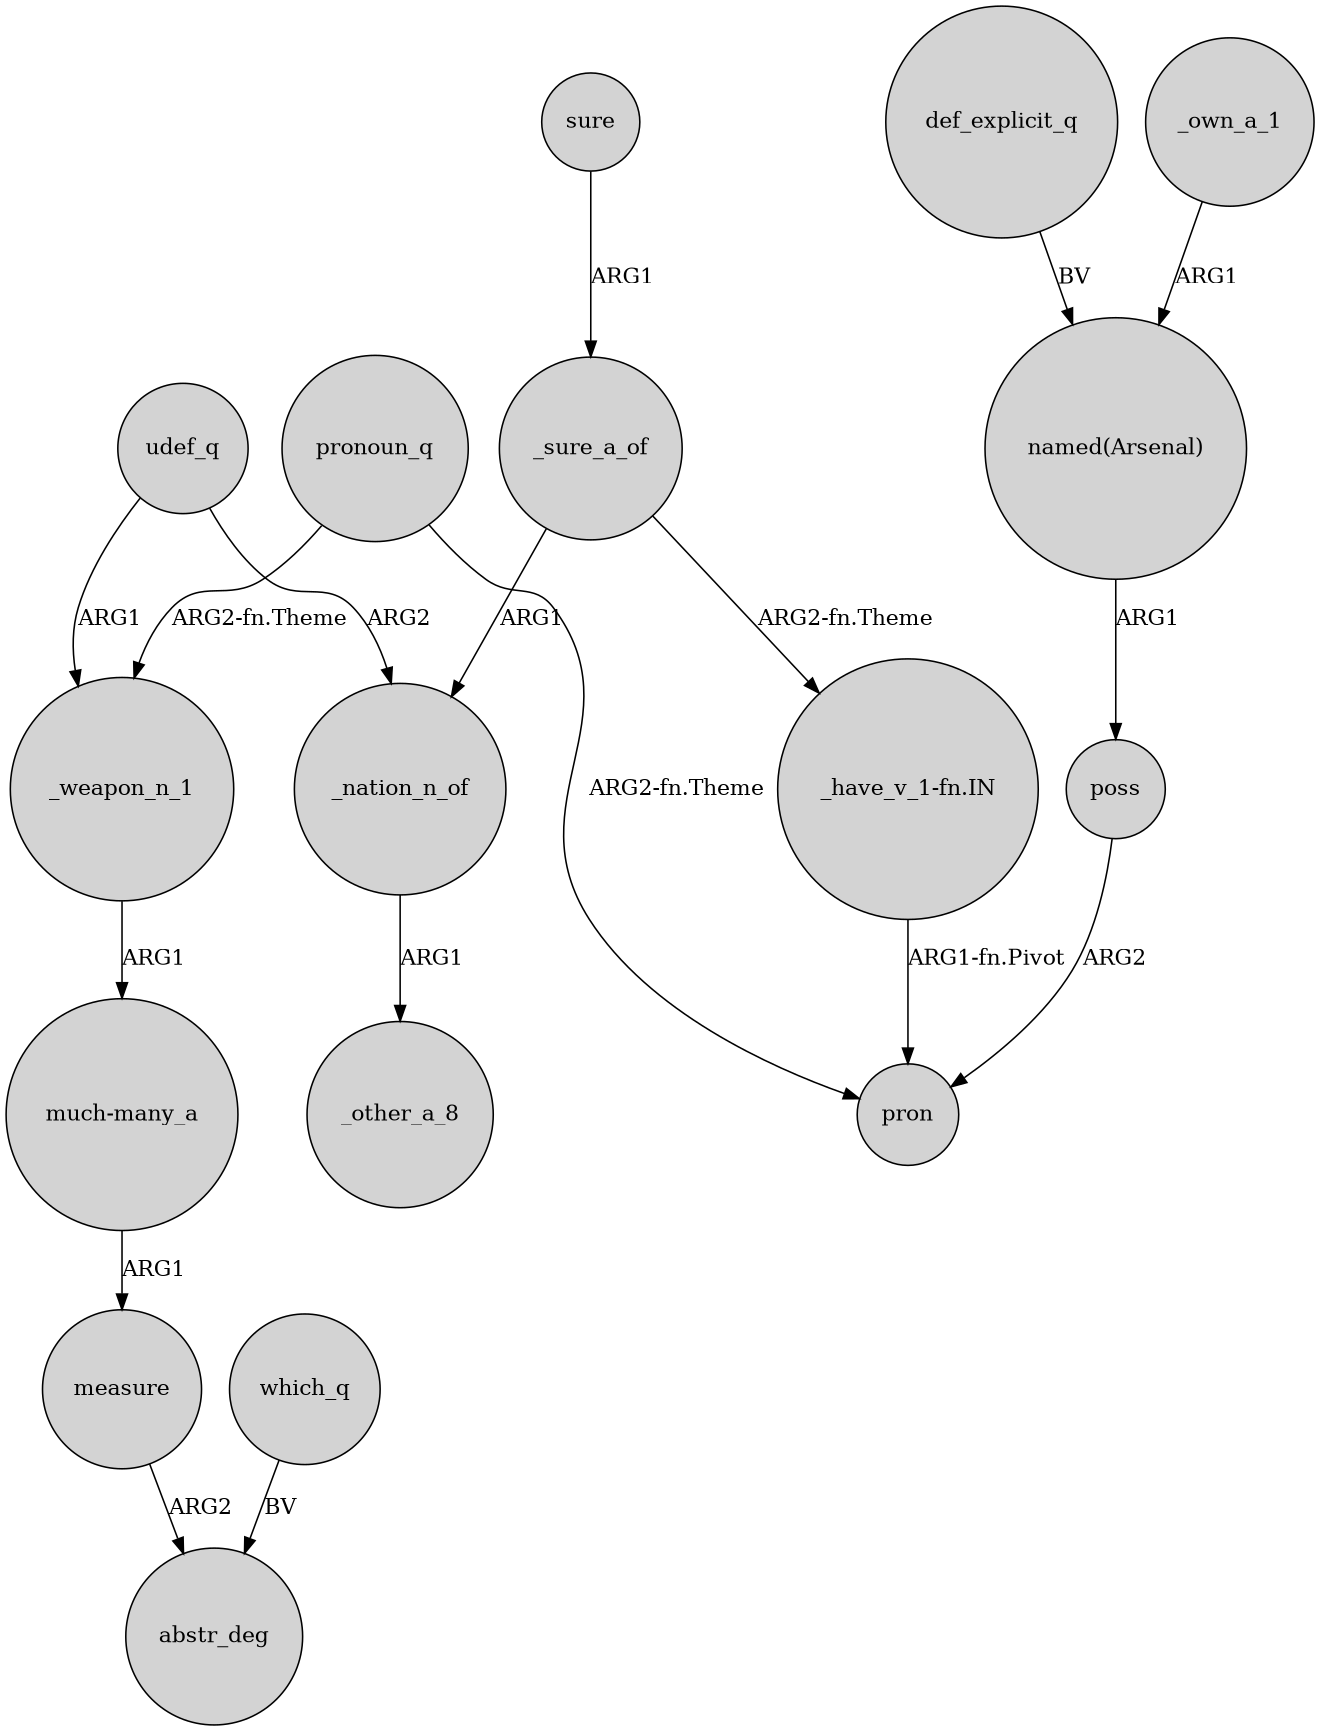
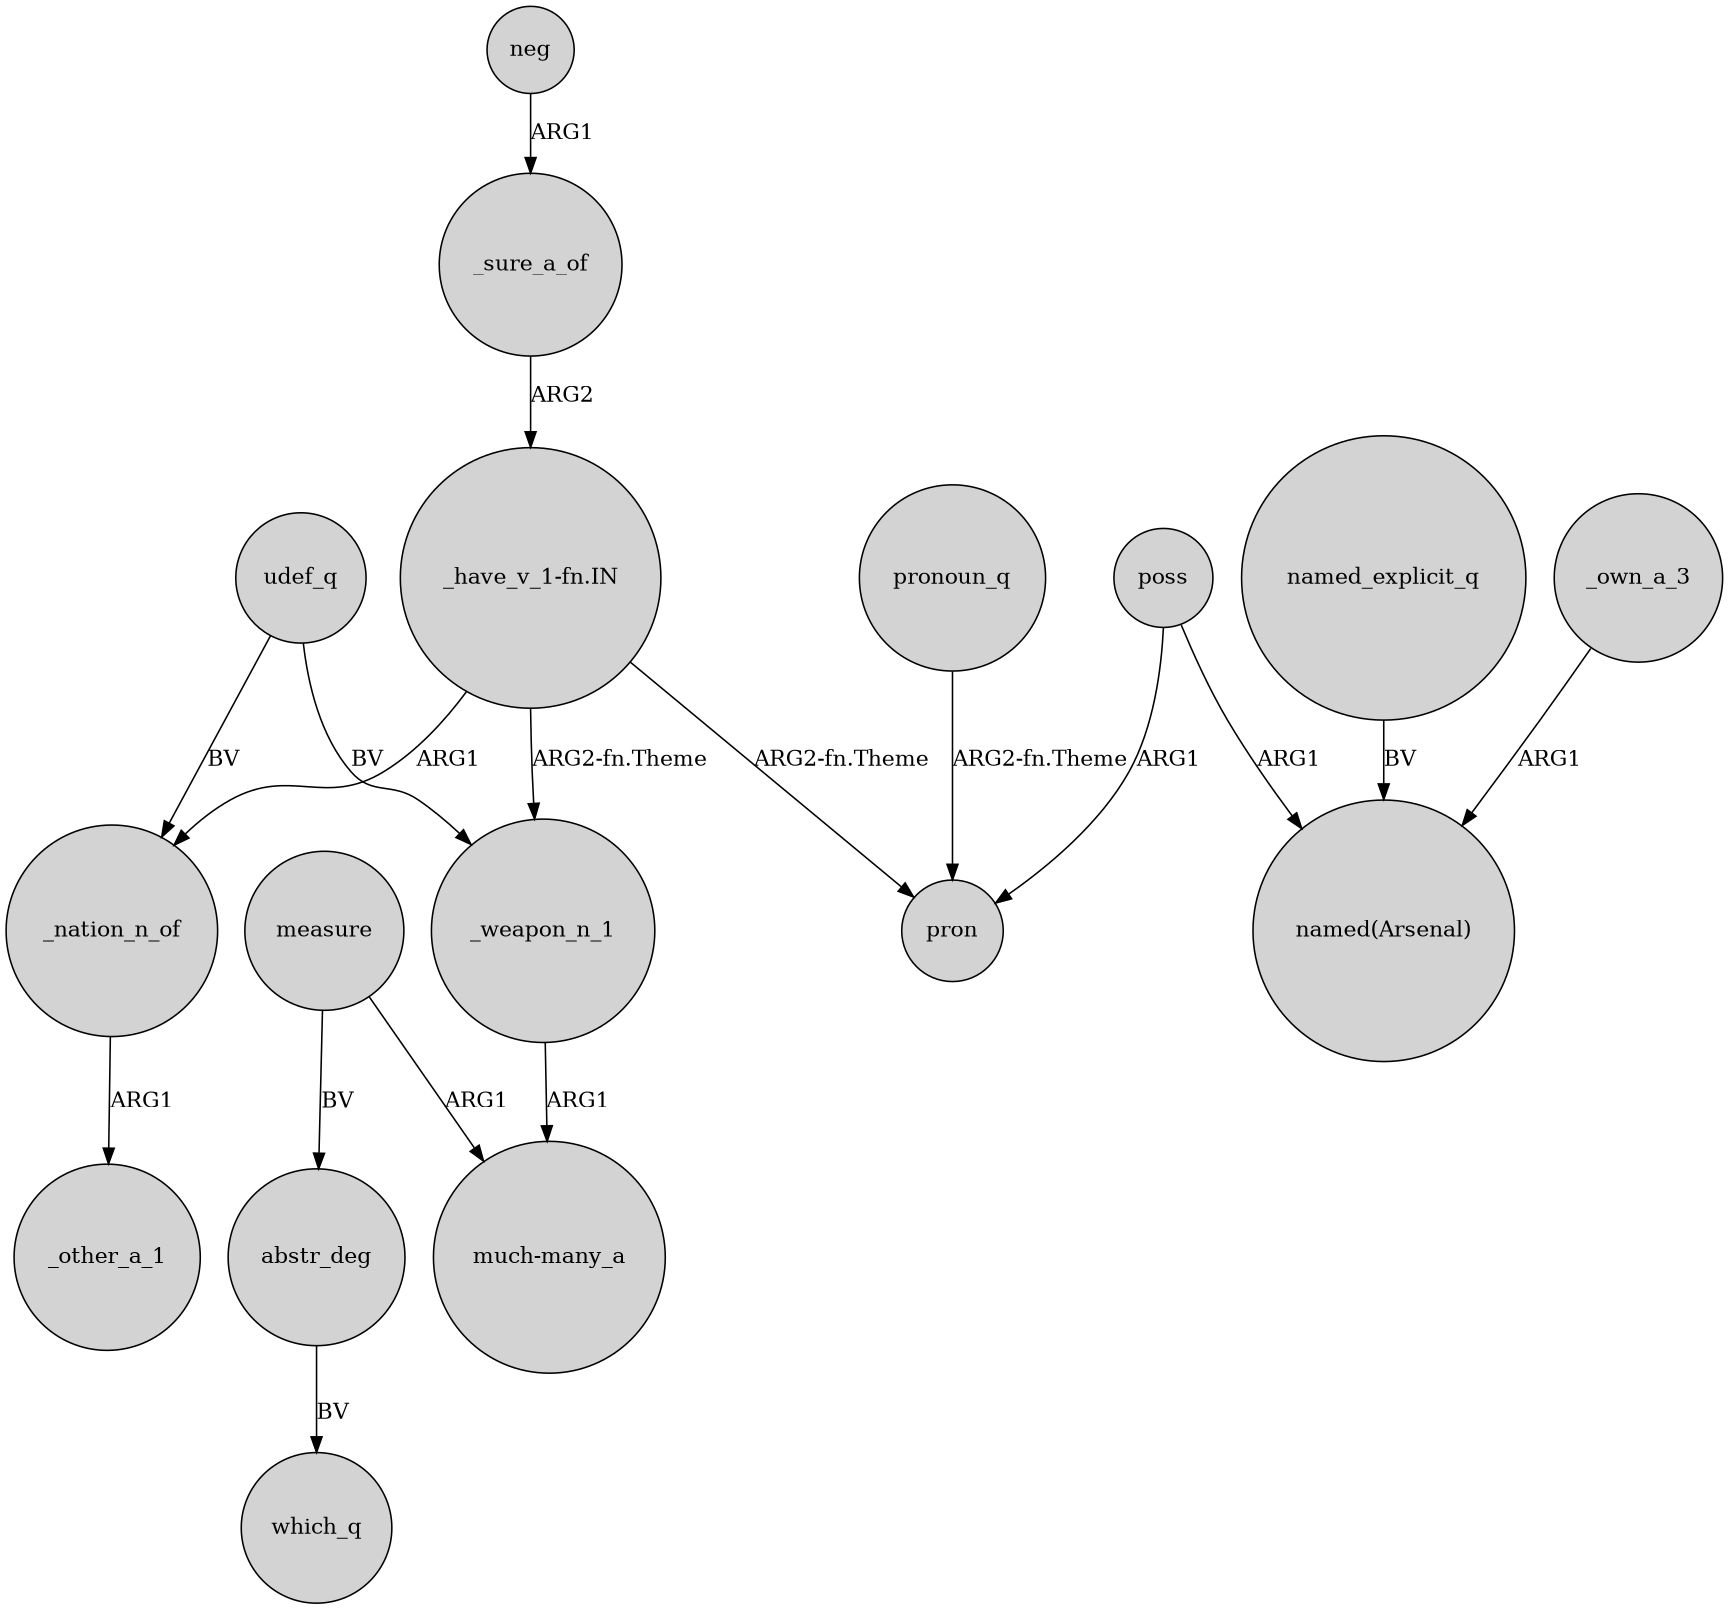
node "sure": label "sure" -> "neg"
node "def_explicit_q": label "def_explicit_q" -> "named_explicit_q"
node "_own_a_1": label "_own_a_1" -> "_own_a_3"
edge "pronoun_q" -> "_weapon_n_1": now "_have_v_1-fn.IN" -> "_weapon_n_1"
edge "_sure_a_of" -> "_nation_n_of": now "_have_v_1-fn.IN" -> "_nation_n_of"
edge "udef_q" -> "_weapon_n_1": label "ARG1" -> "BV"
edge "udef_q" -> "_nation_n_of": label "ARG2" -> "BV"
edge "_sure_a_of" -> "_have_v_1-fn.IN": label "ARG2-fn.Theme" -> "ARG2"
edge "named(Arsenal)" -> "poss": reversed
edge "_have_v_1-fn.IN" -> "pron": label "ARG1-fn.Pivot" -> "ARG2-fn.Theme"
edge "poss" -> "pron": label "ARG2" -> "ARG1"
node "_other_a_8": label "_other_a_8" -> "_other_a_1"
edge "much-many_a" -> "measure": reversed
edge "which_q" -> "abstr_deg": reversed
edge "measure" -> "abstr_deg": label "ARG2" -> "BV"
